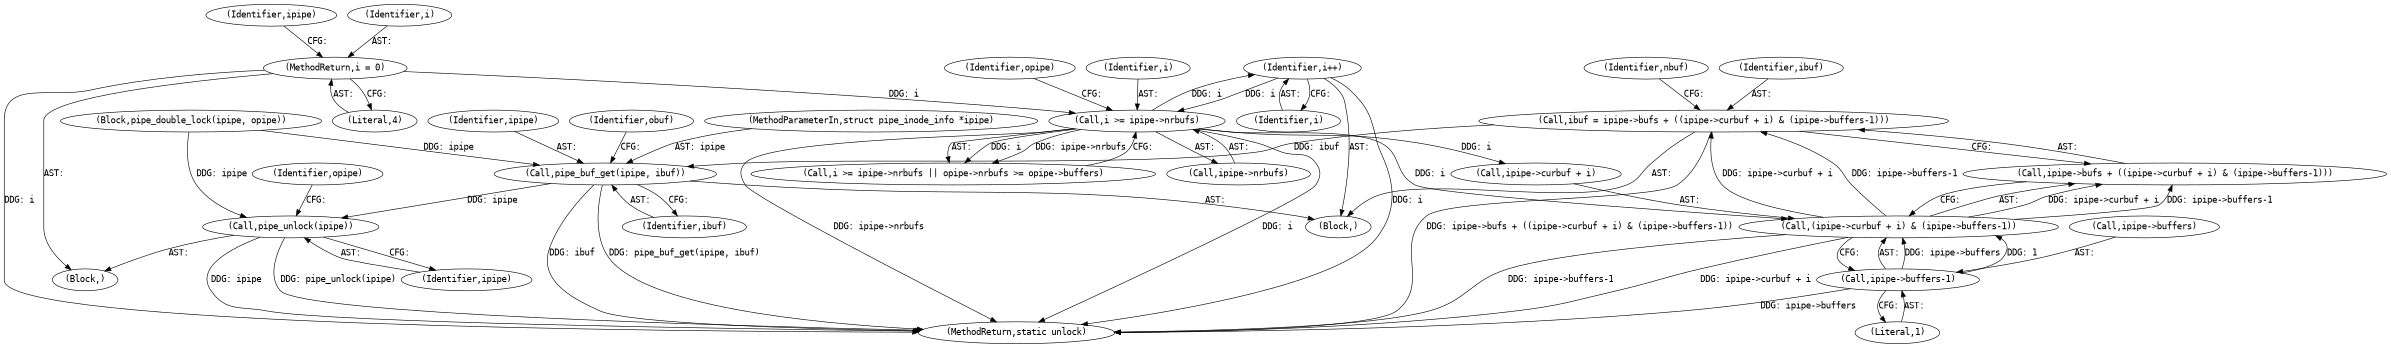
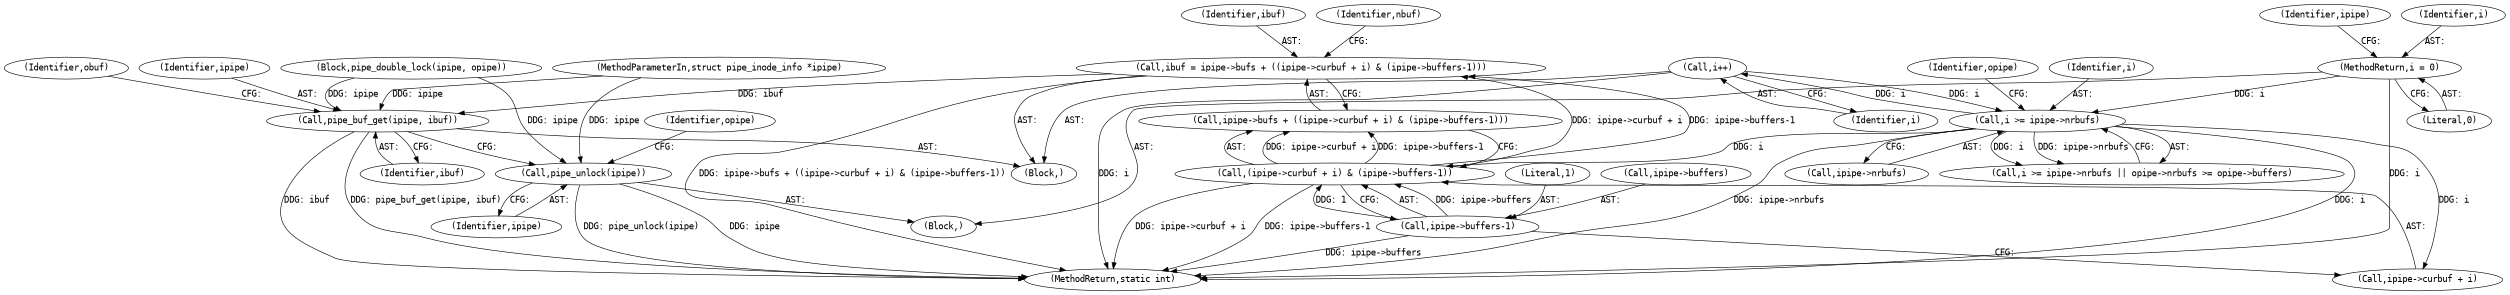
node "(Identifier,i++)": label "(Identifier,i++)" -> "(Call,i++)"
edge "(MethodParameterIn,struct pipe_inode_info *ipipe)" -> "(Call,pipe_unlock(ipipe))": added, label "DDG: ipipe"
node "(Literal,4)": label "(Literal,4)" -> "(Literal,0)"
edge "(MethodParameterIn,struct pipe_inode_info *ipipe)" -> "(Call,pipe_buf_get(ipipe, ibuf))": label "AST: ipipe" -> "DDG: ipipe"
edge "(Call,i >= ipipe->nrbufs)" -> "(Call,ipipe->nrbufs)": label "AST: " -> "CFG: "
edge "(Call,pipe_buf_get(ipipe, ibuf))" -> "(Call,pipe_unlock(ipipe))": label "DDG: ipipe" -> "CFG: "
edge "(Call,ipipe->buffers-1)" -> "(Literal,1)": now "(Call,ipipe->buffers-1)" -> "(Call,ipipe->curbuf + i)"
node "(MethodReturn,static unlock)": label "(MethodReturn,static unlock)" -> "(MethodReturn,static int)"
